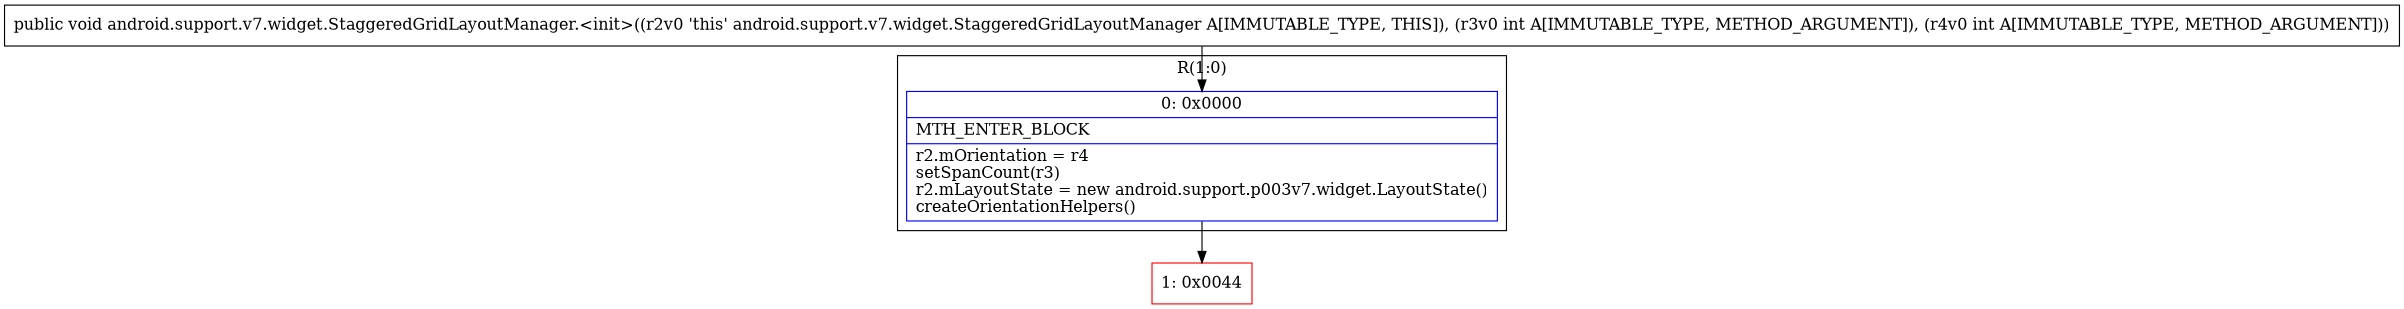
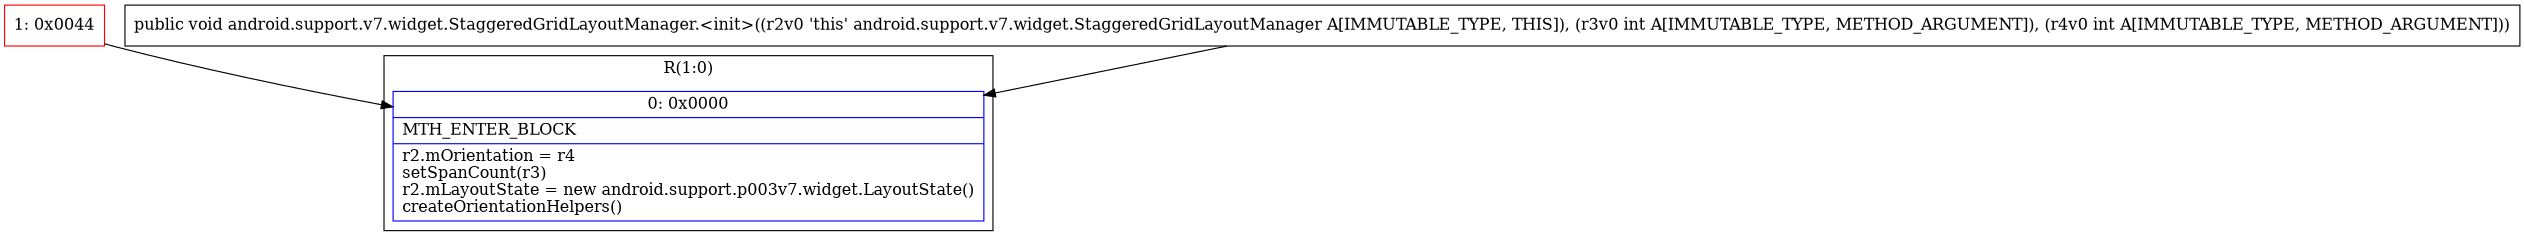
edge "0: 0x0000" -> "1: 0x0044": reversed
